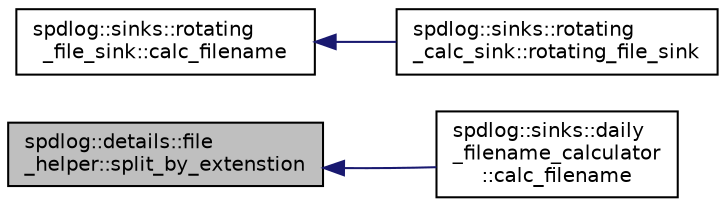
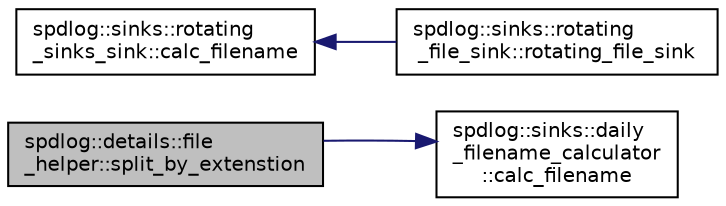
node "spdlog::sinks::rotating _file_sink::calc_filename": label "spdlog::sinks::rotating _file_sink::calc_filename" -> "spdlog::sinks::rotating _sinks_sink::calc_filename"
node "spdlog::sinks::rotating _calc_sink::rotating_file_sink": label "spdlog::sinks::rotating _calc_sink::rotating_file_sink" -> "spdlog::sinks::rotating _file_sink::rotating_file_sink"
edge "spdlog::sinks::daily _filename_calculator ::calc_filename" -> "spdlog::details::file _helper::split_by_extenstion": reversed
